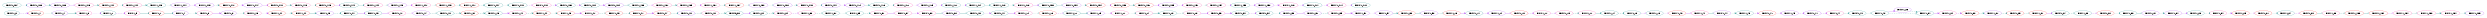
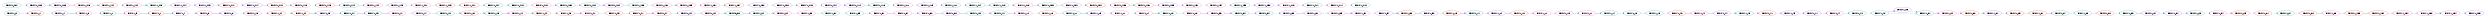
edge "test176_2" -> "test176_3": arrowhead vee -> tee
